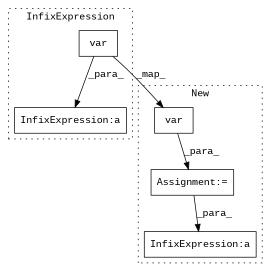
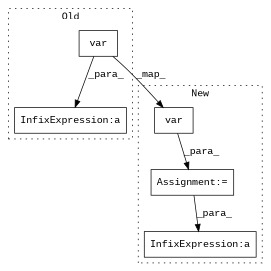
cluster "InfixExpression": label "InfixExpression" -> "Old"
